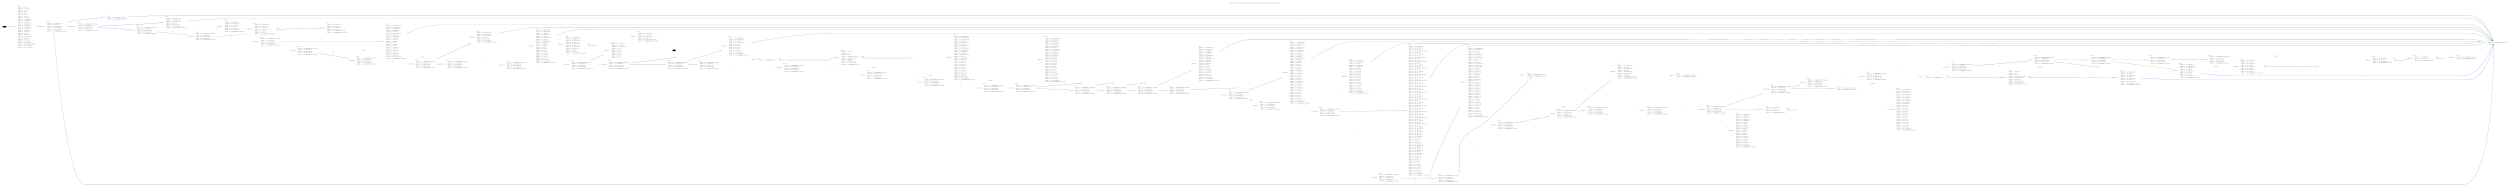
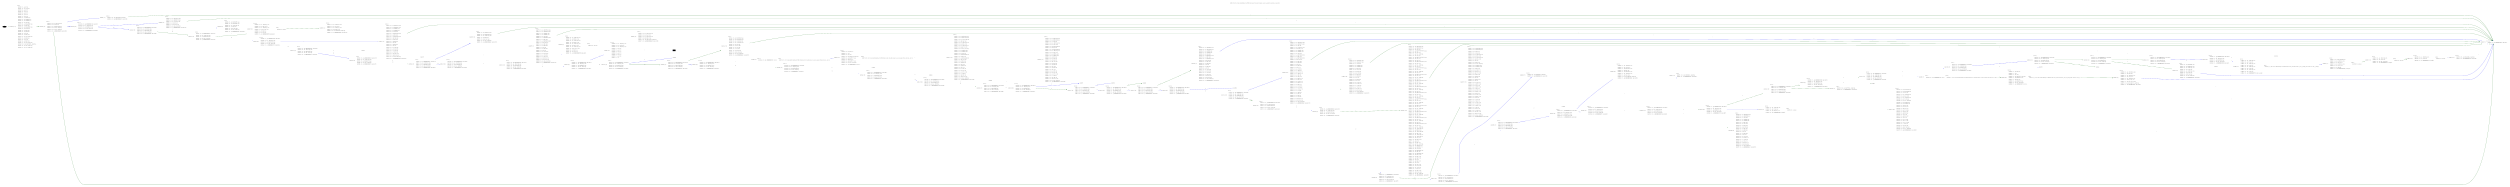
node "0x4026d7 [29]": added
